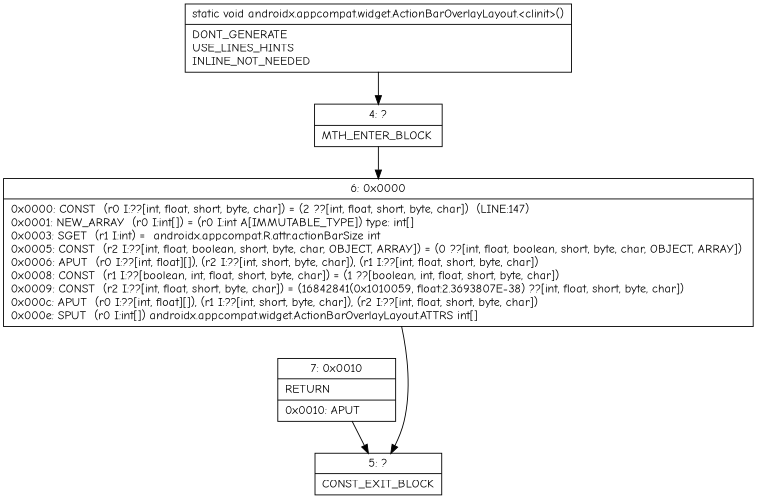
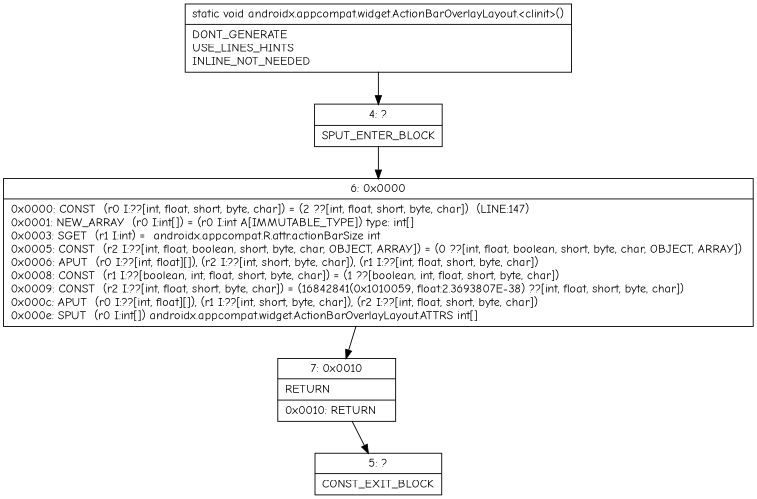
node "4: ?": text "MTH_ENTER_BLOCK" -> "SPUT_ENTER_BLOCK"
edge "6: 0x0000" -> "5: ?": now "6: 0x0000" -> "7: 0x0010"
node "7: 0x0010": text "0x0010: APUT" -> "0x0010: RETURN"
